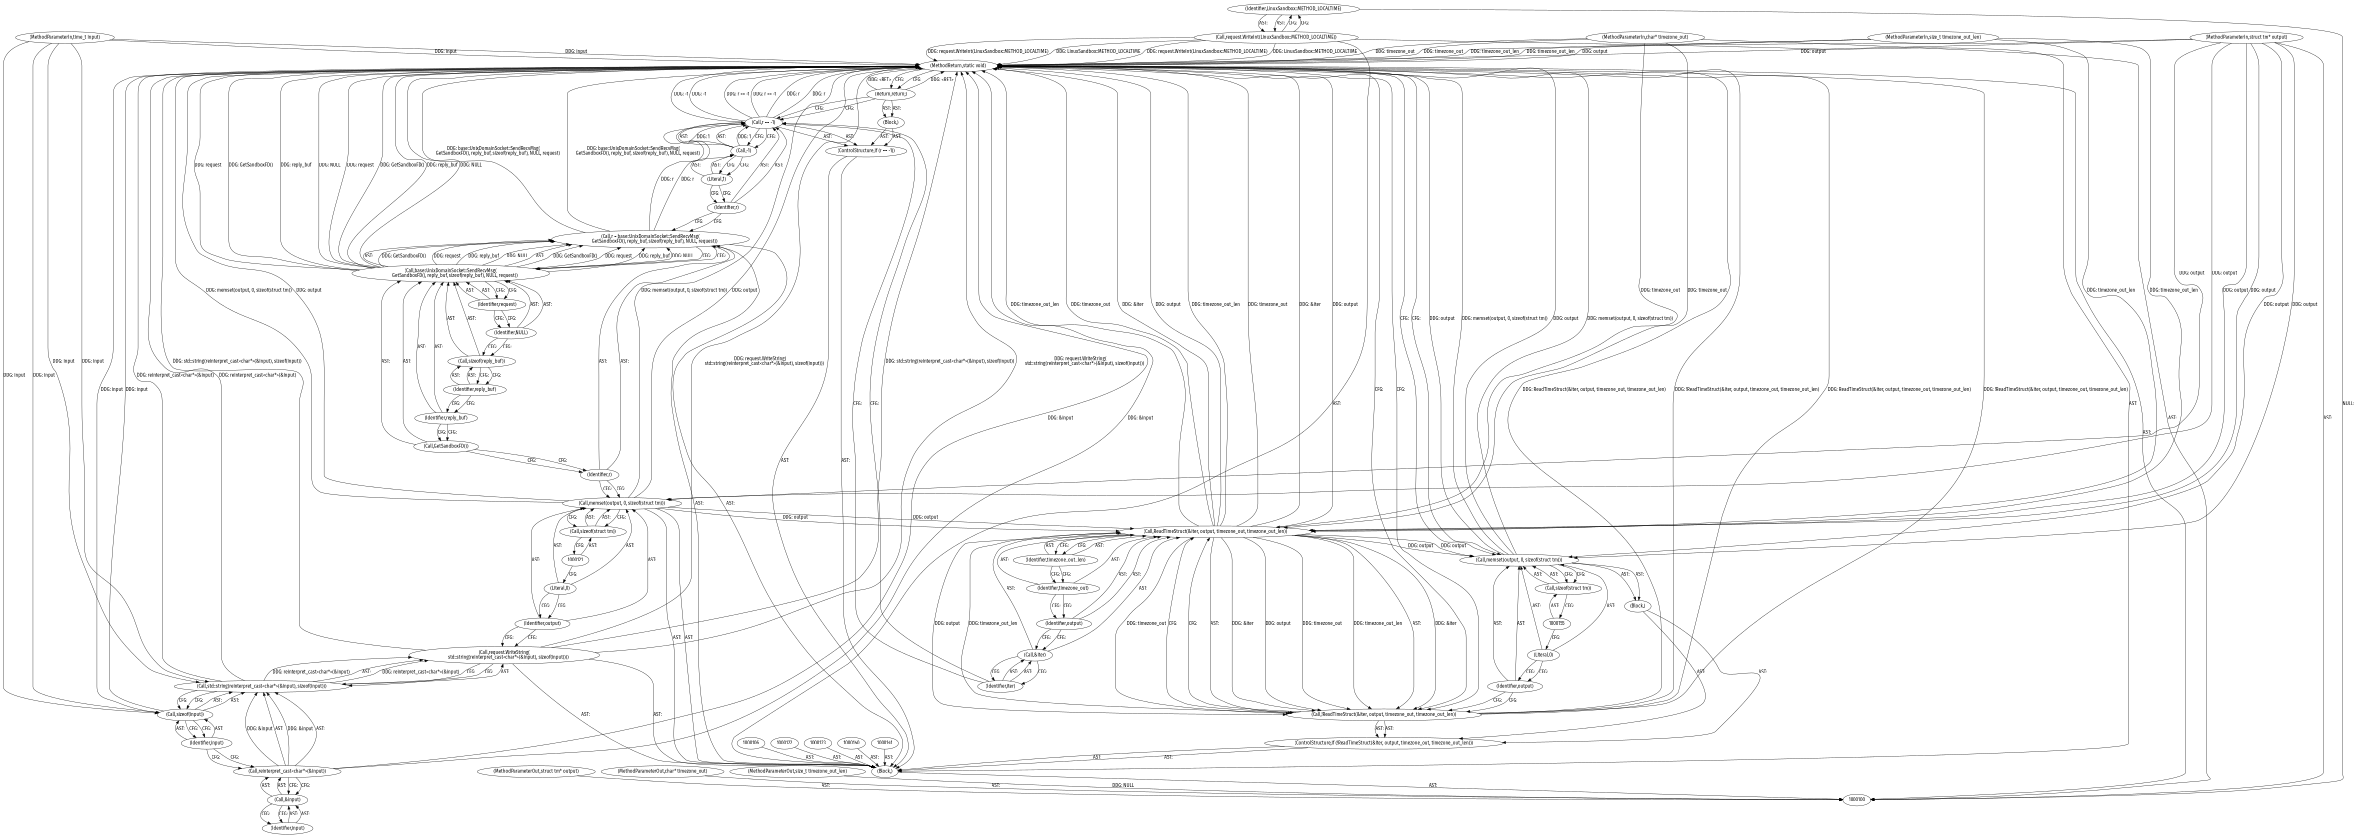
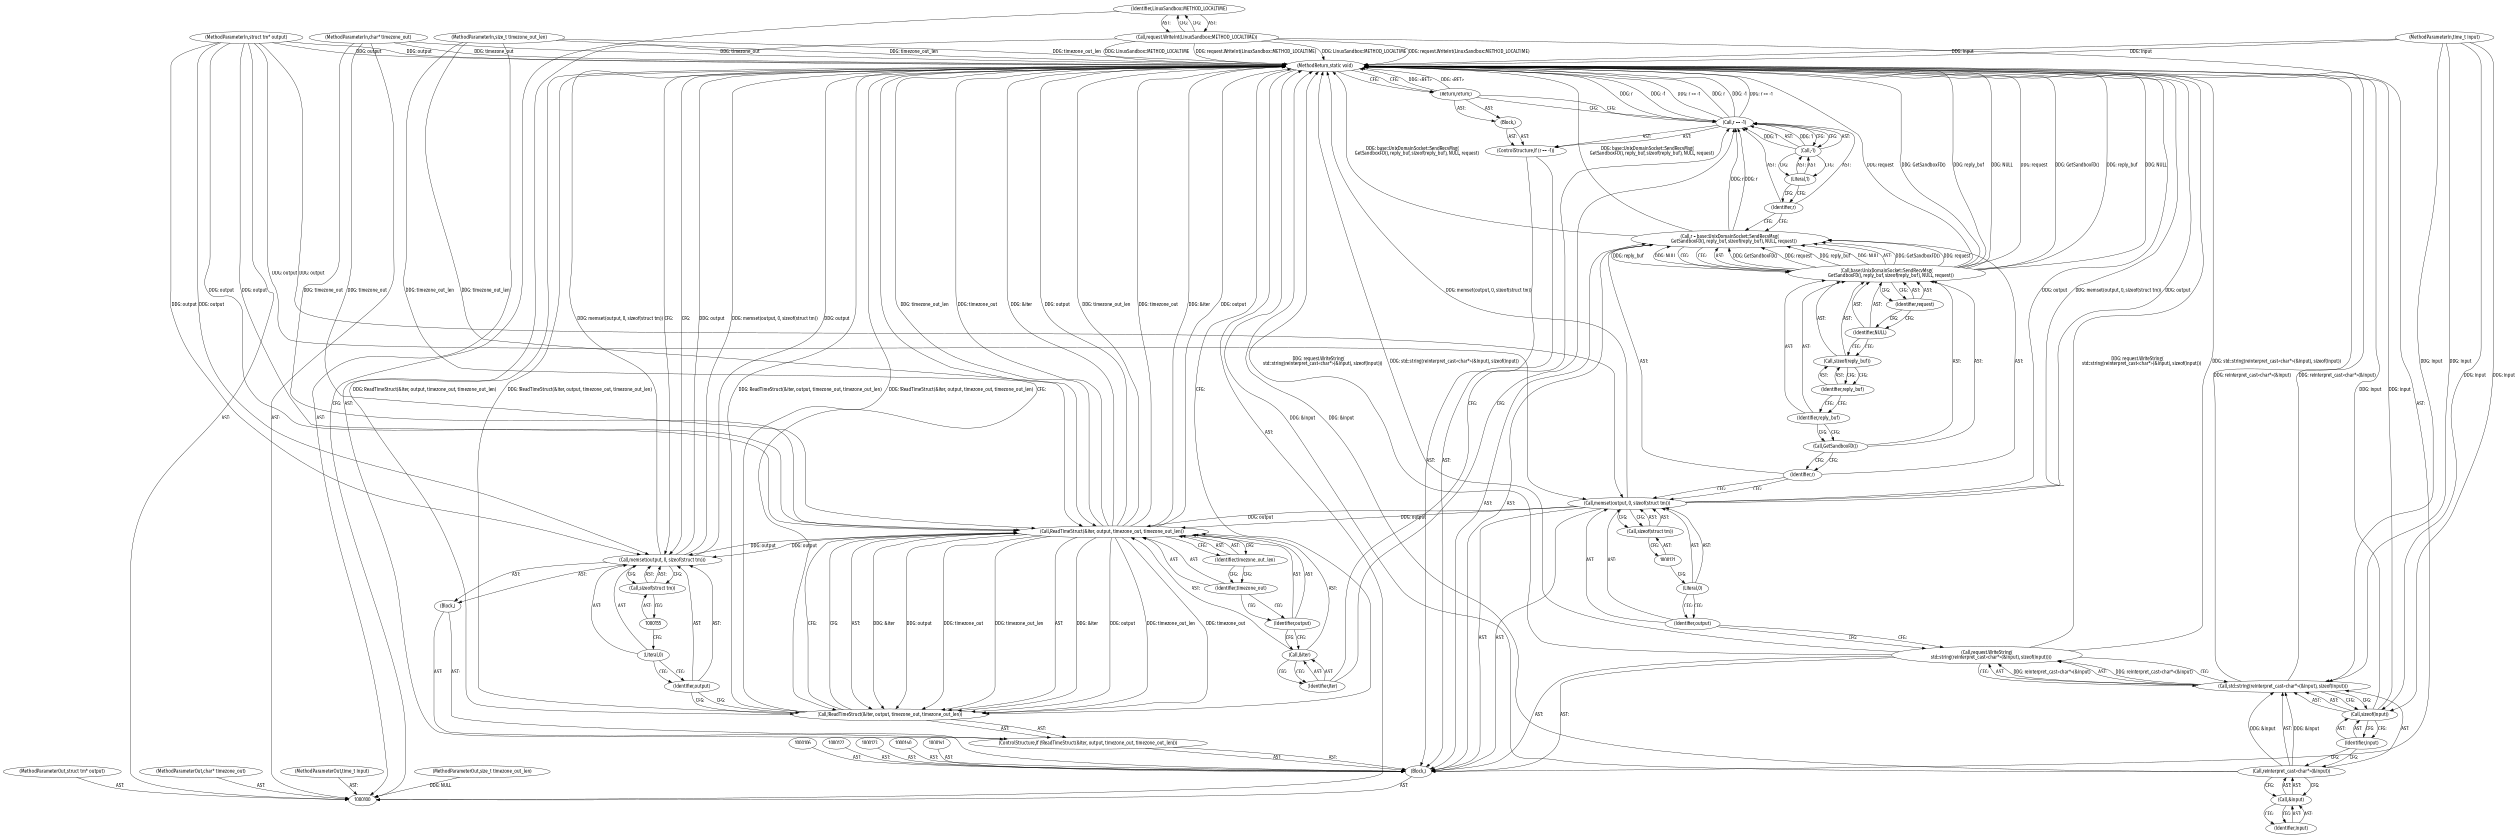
edge "(MethodParameterIn,size_t timezone_out_len)" -> "1000100": added, label "AST:"
edge "(Identifier,LinuxSandbox::METHOD_LOCALTIME)" -> "1000100": label "NULL: " -> "CFG: "
node "(MethodParameterOut,time_t input)": added
